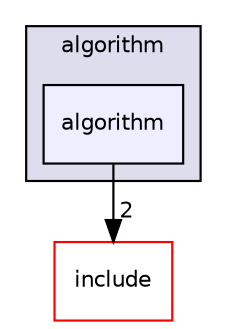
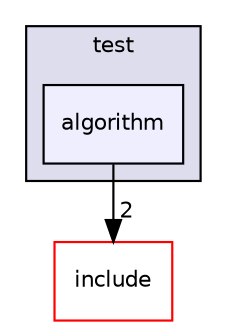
cluster "algorithm": label "algorithm" -> "test"
